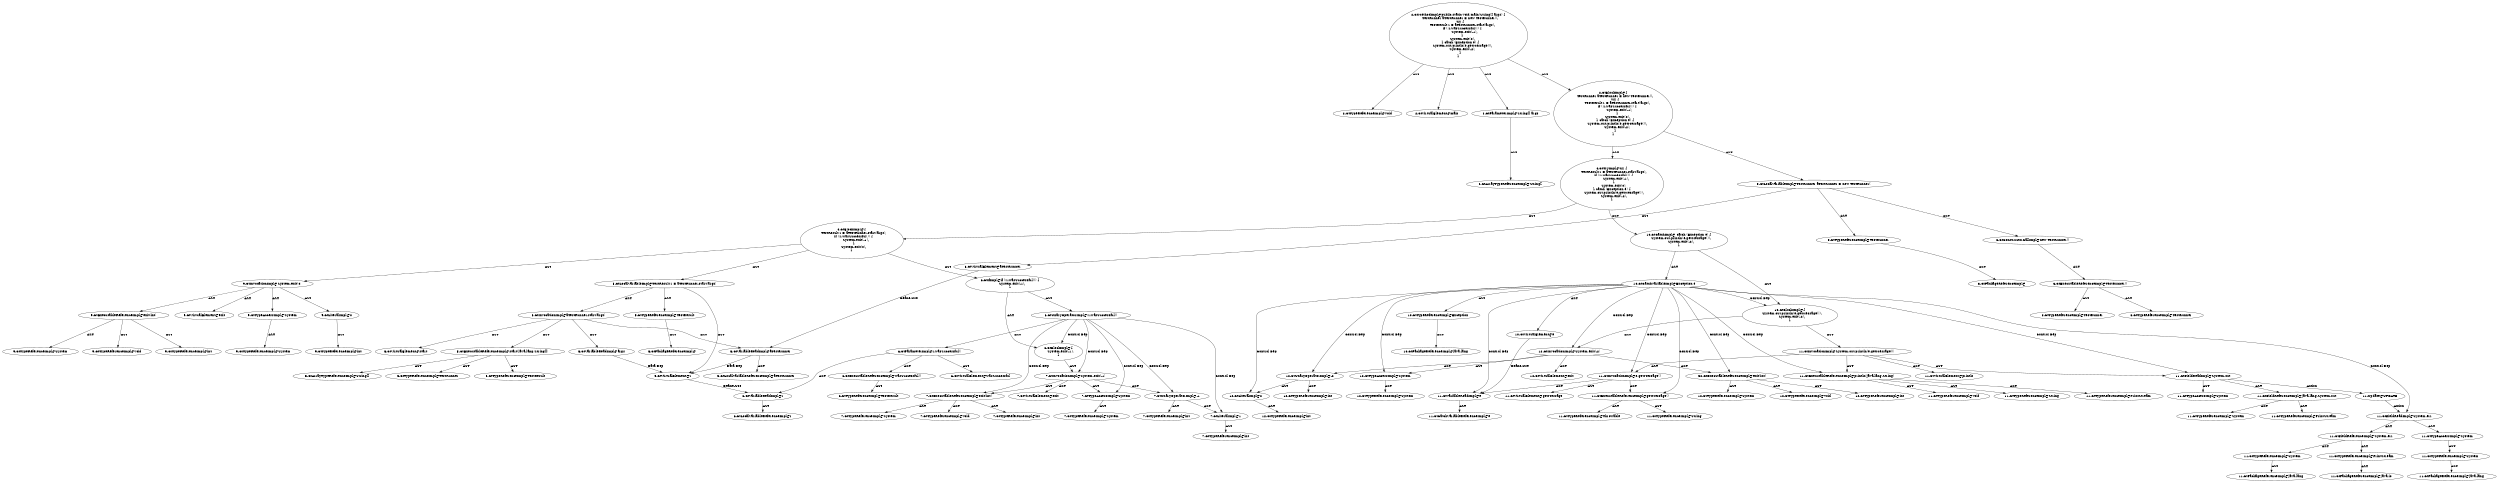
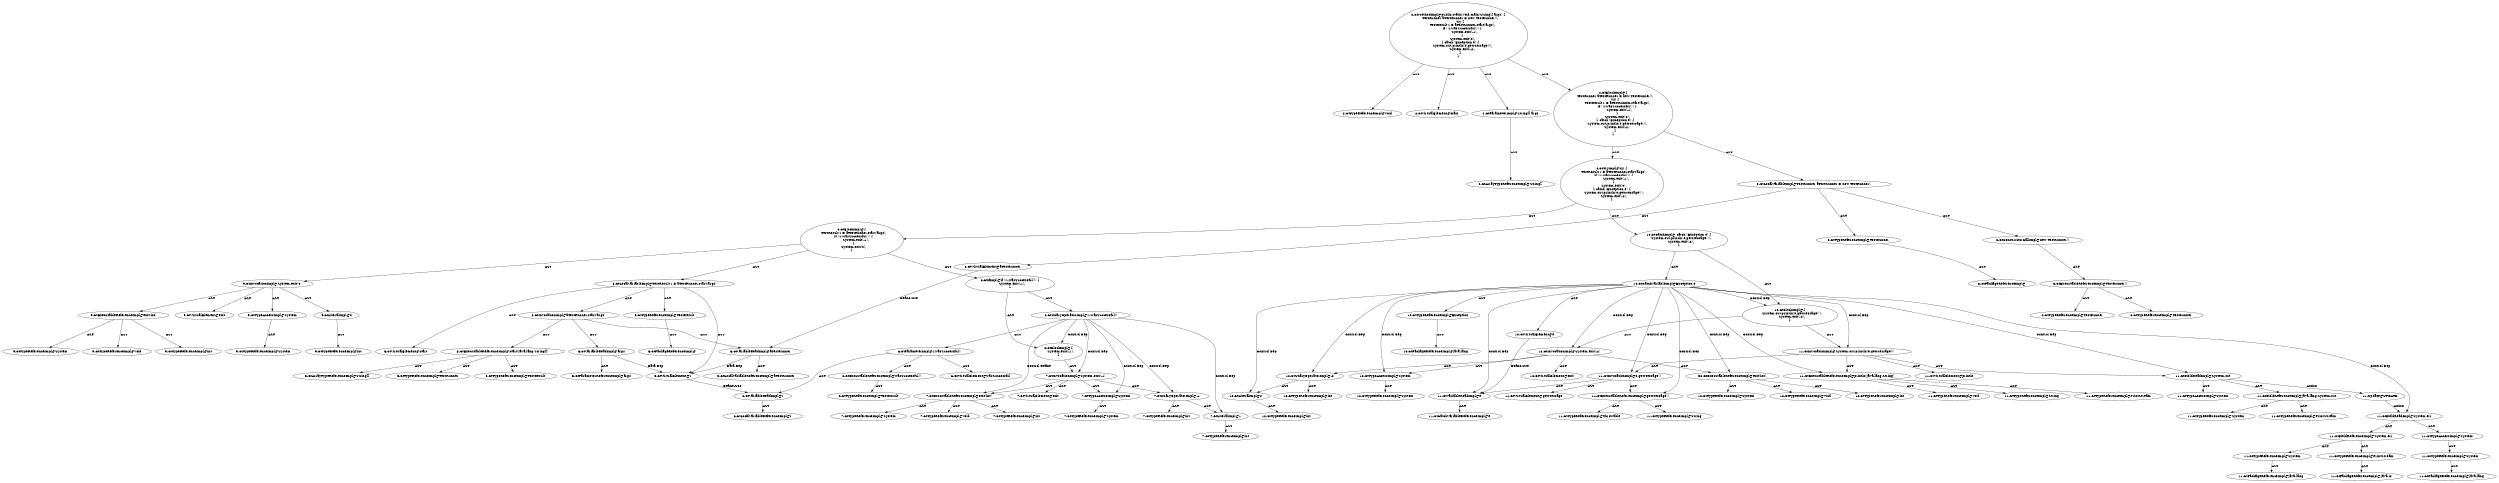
edge "10:CtCatchVariableImpl@Exception e" -> "11:CtInvocationImpl@System.out.println(e.getMessage())": added, label "Control Dep"
edge "5:CtInvocationImpl@aTestRunner.start(args)" -> "5:CtVirtualElement@start": now "5:CtLocalVariableImpl@TestResult r = aTestRunner.start(args)" -> "5:CtVirtualElement@start"
edge "6:CtUnaryOperatorImpl@!r.wasSuccessful()" -> "7:CtExecutableReferenceImpl@exit(int)": label "Control Dep" -> "Control Define"
node "5:CtParameterReferenceImpl@args": added
